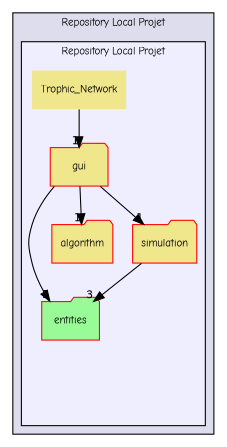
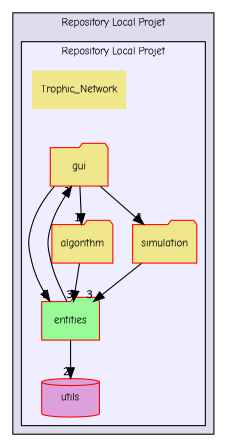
edge "Trophic_Network" -> "gui": now "entities" -> "gui"
edge "algorithm" -> "entities": added
node "utils": added
